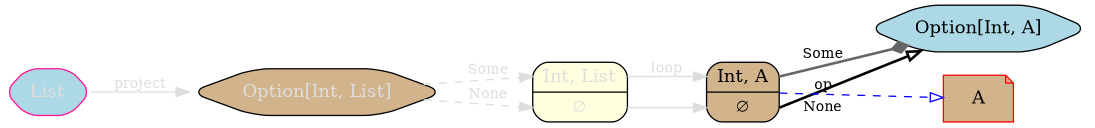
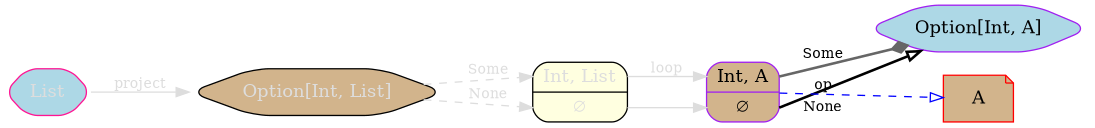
node "Option[Int, A]": color black -> purple
node "Int, A": color black -> purple
